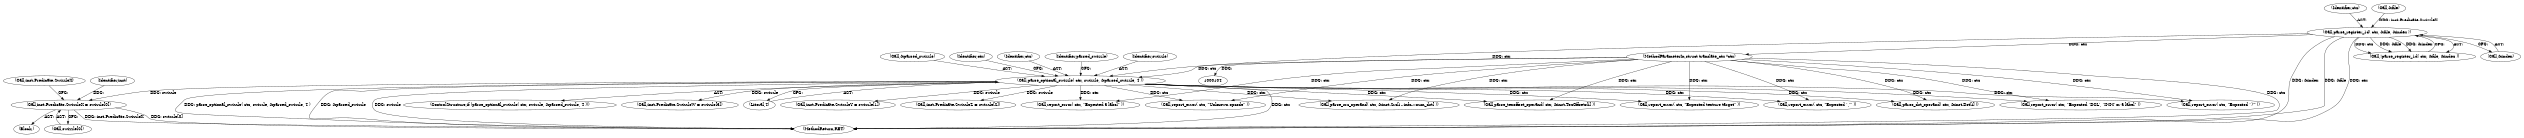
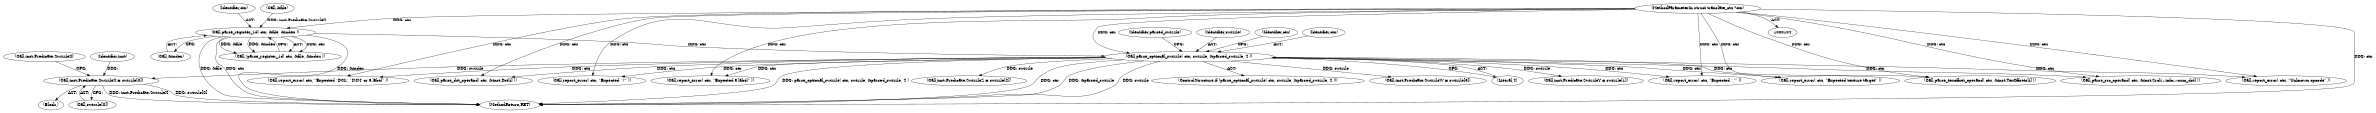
edge "(Call,parse_register_1d( ctx, &file, &index ))" -> "(MethodParameterIn,struct translate_ctx *ctx)": reversed
node "(Call,&parsed_swizzle)": removed
edge "(MethodParameterIn,struct translate_ctx *ctx)" -> "1000104": label "DDG: " -> "AST: "
